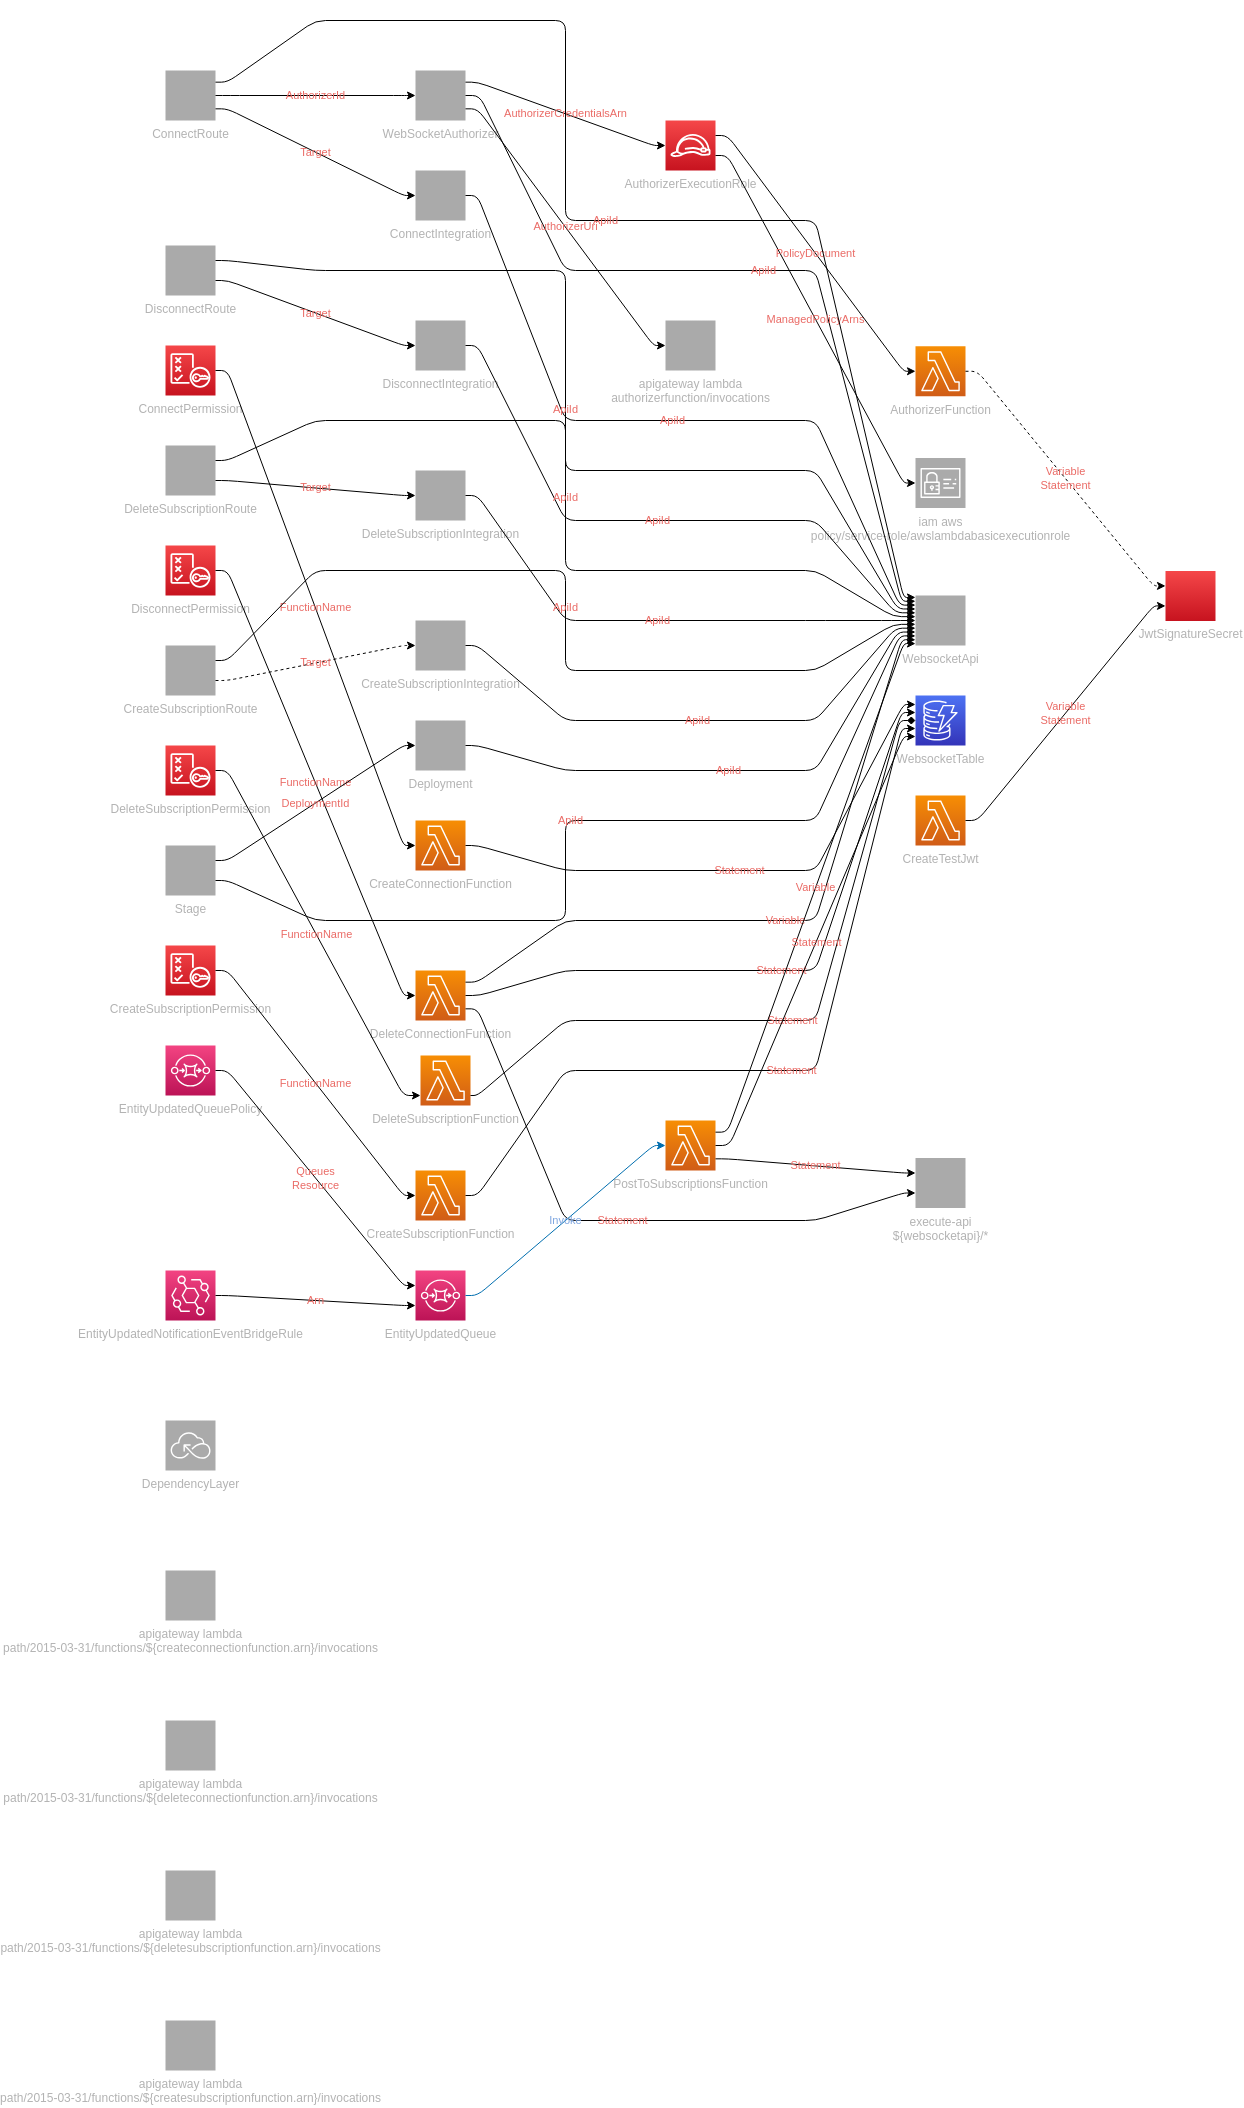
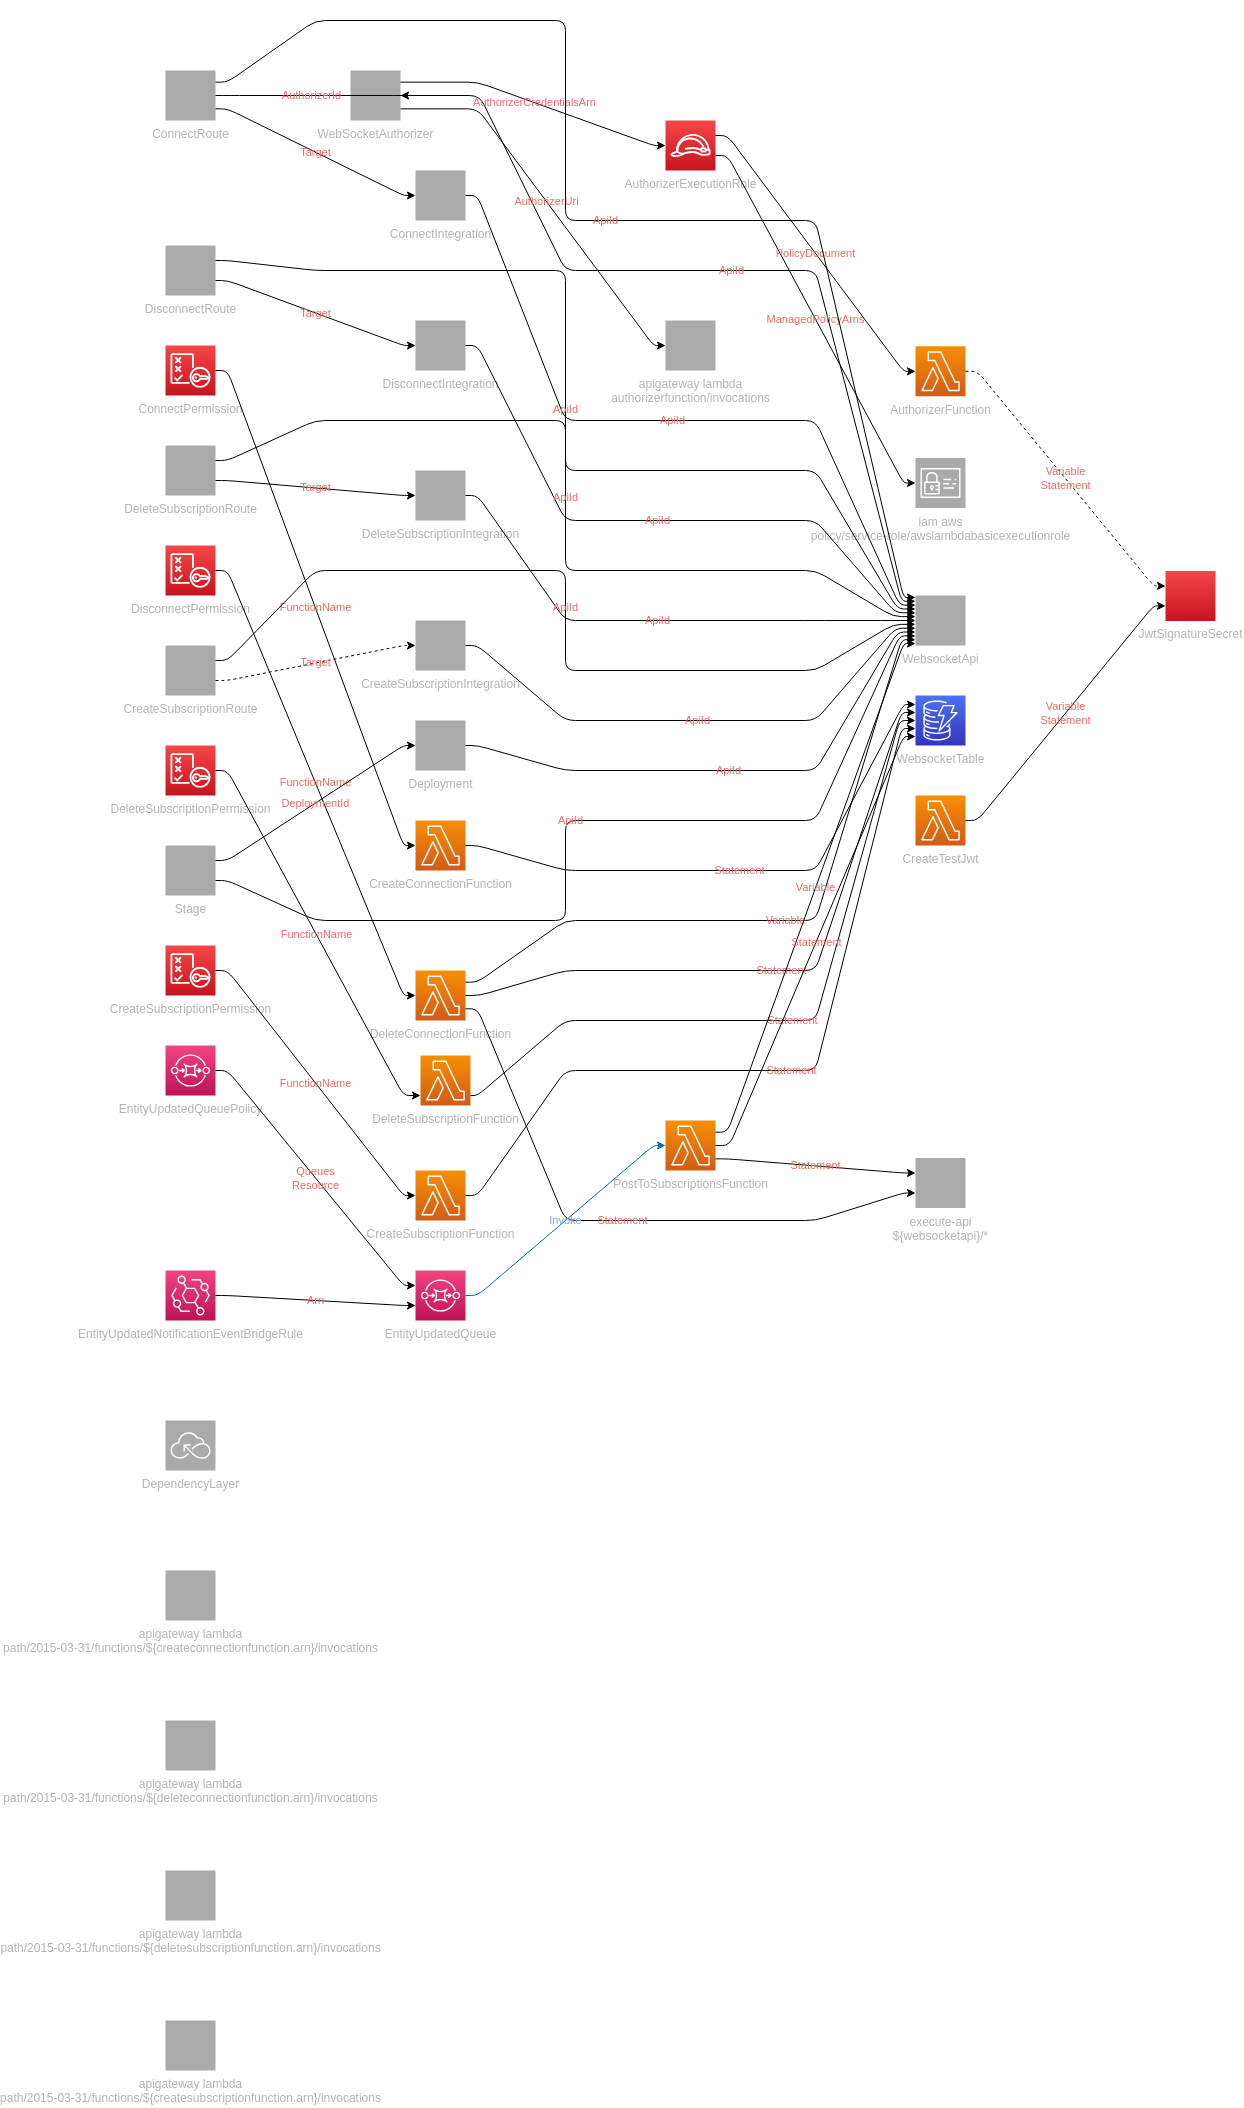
node "WebSocketAuthorizer": moved (441, 96) -> (376, 96)
edge "DeleteSubscriptionFunction" -> "WebsocketTable": arrowhead diamond -> classic
